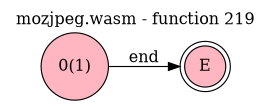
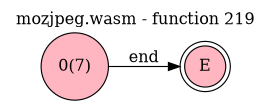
node "0(1)": label "0(1)" -> "0(7)"
